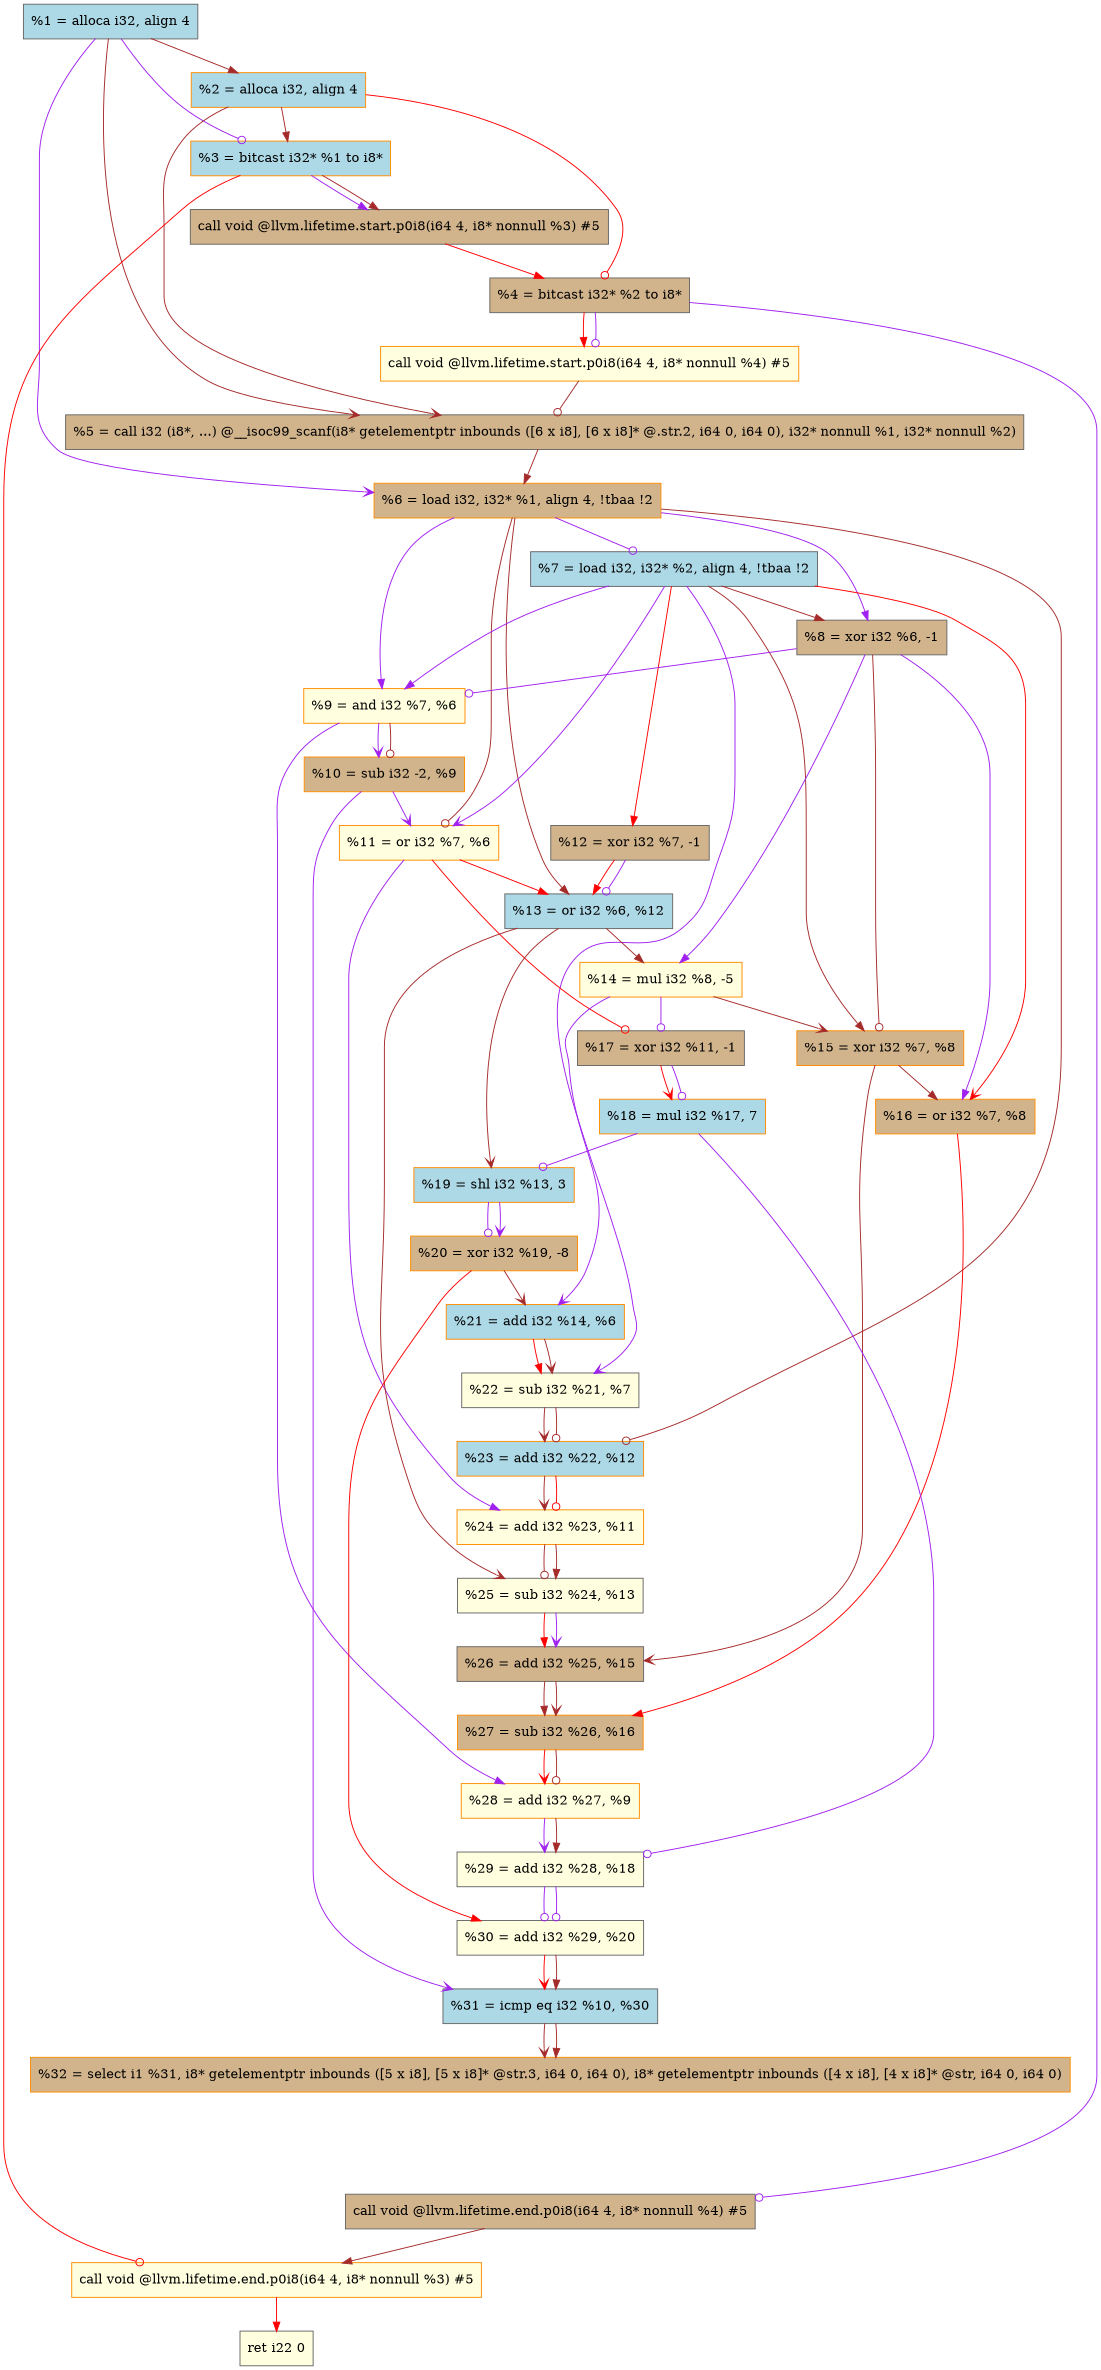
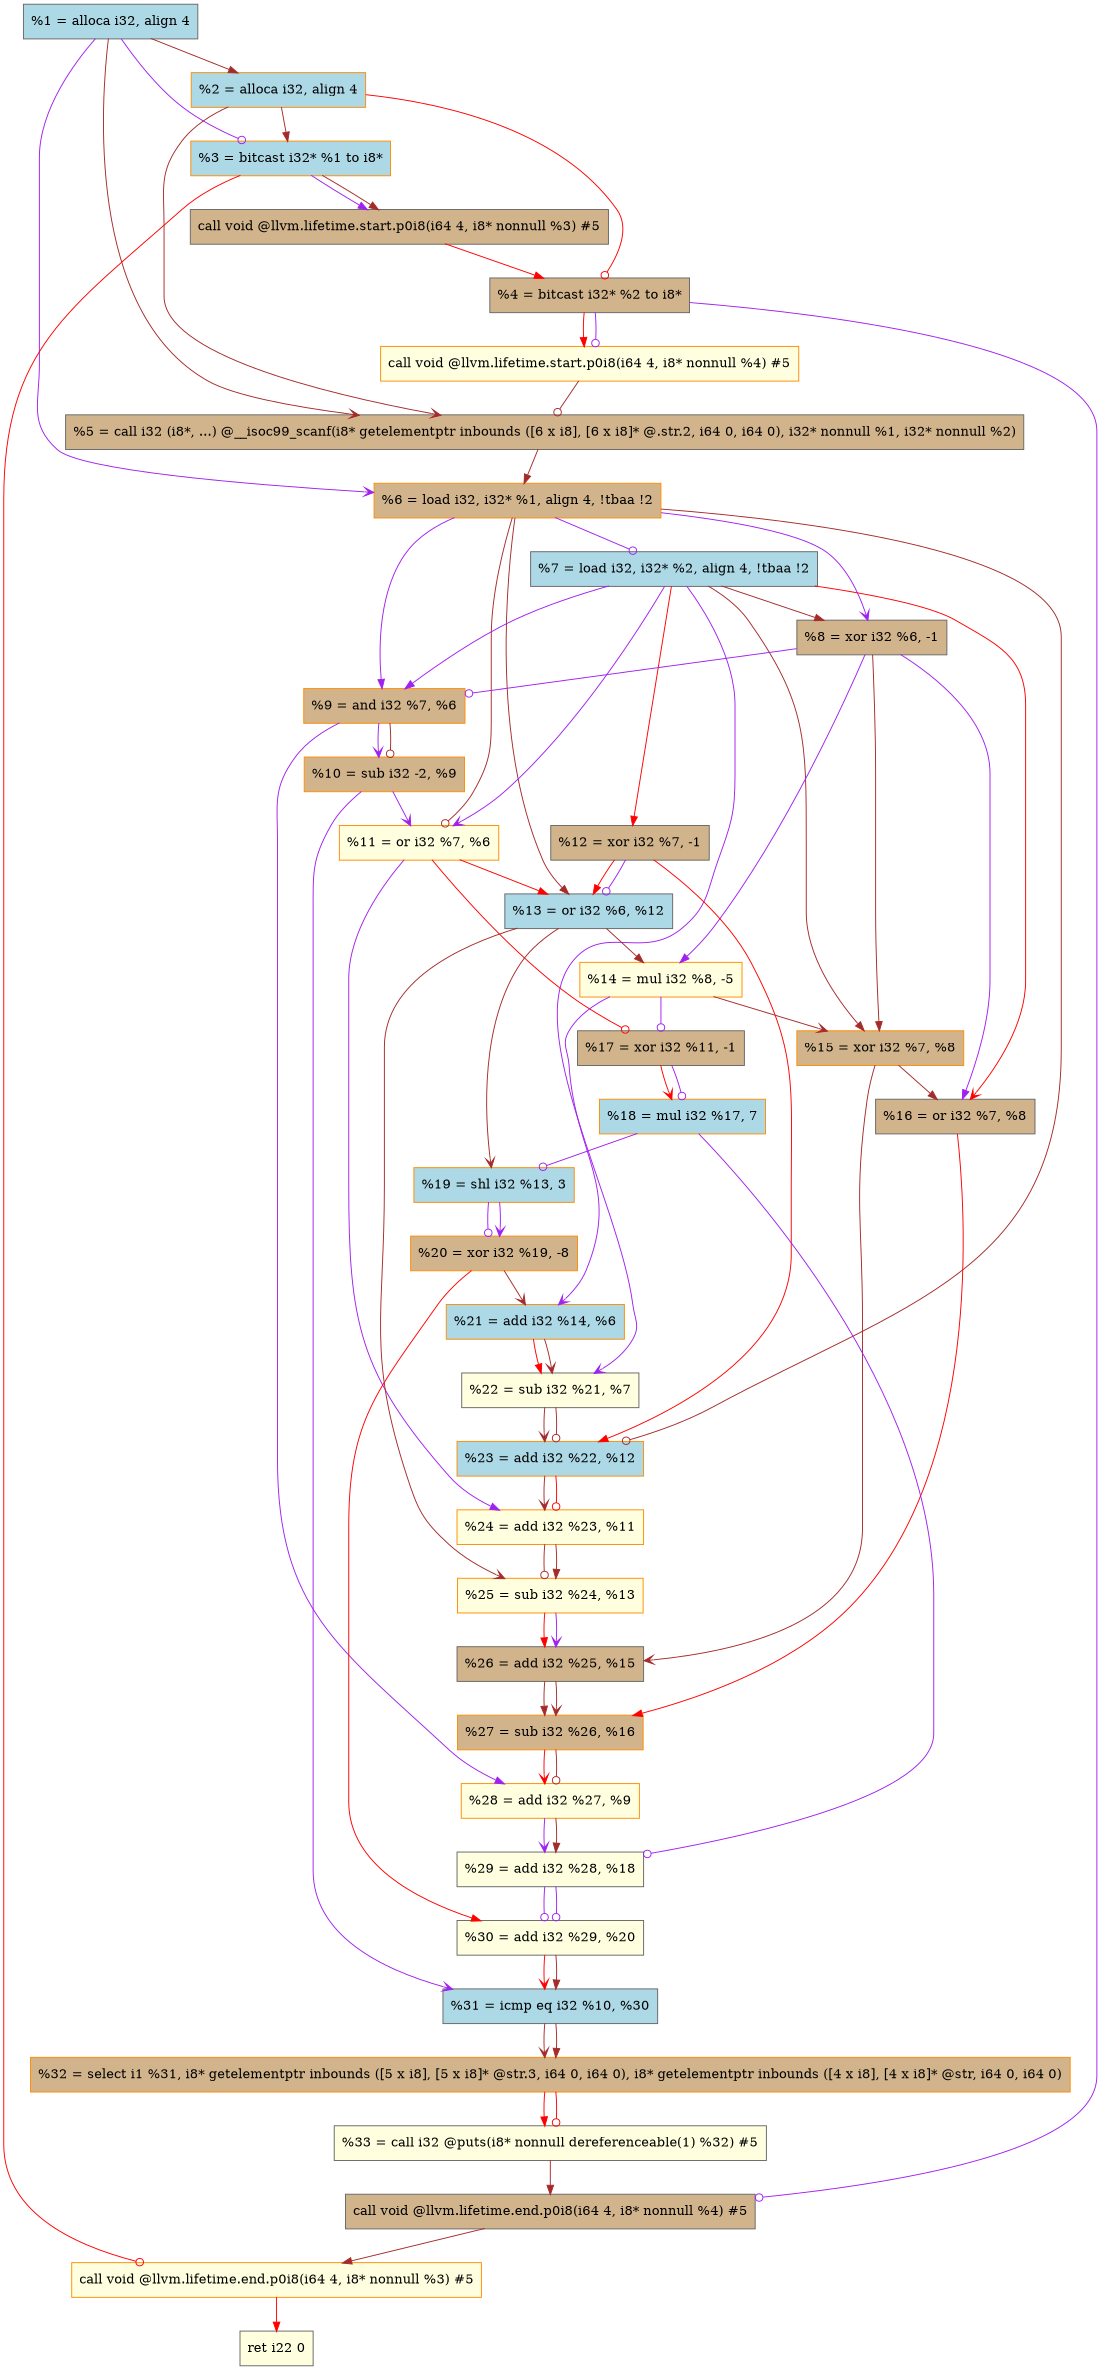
edge "%6 = load i32, i32* %1, align 4, !tbaa !2" -> "%8 = xor i32 %6, -1": arrowhead normal -> vee
node "%9 = and i32 %7, %6": fillcolor lightyellow -> tan
edge "%8 = xor i32 %6, -1" -> "%15 = xor i32 %7, %8": arrowhead odot -> normal
node "%16 = or i32 %7, %8": color darkorange -> gray40
edge "%12 = xor i32 %7, -1" -> "%23 = add i32 %22, %12": added
node "%25 = sub i32 %24, %13": color gray40 -> darkorange
node "%33 = call i32 @puts(i8* nonnull dereferenceable(1) %32) #5": added
